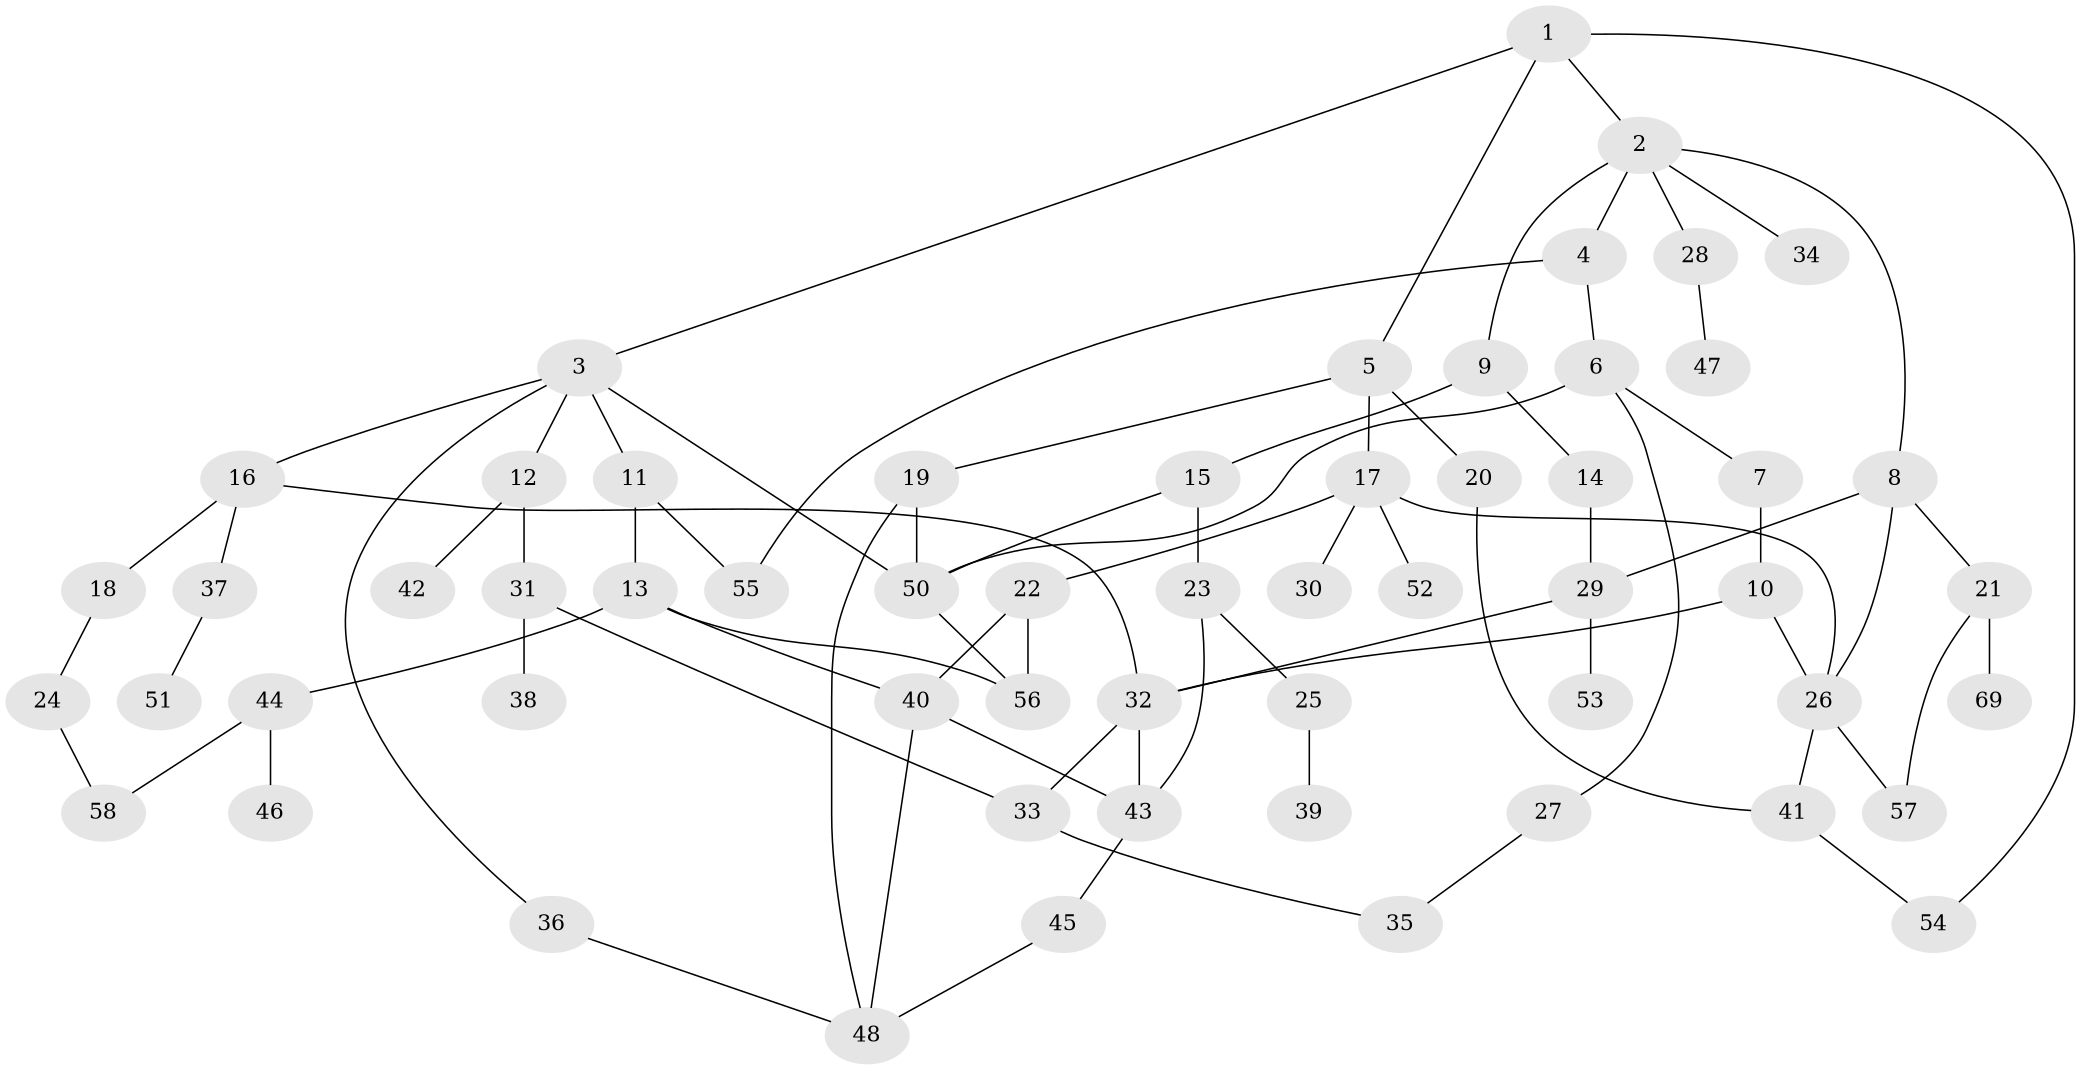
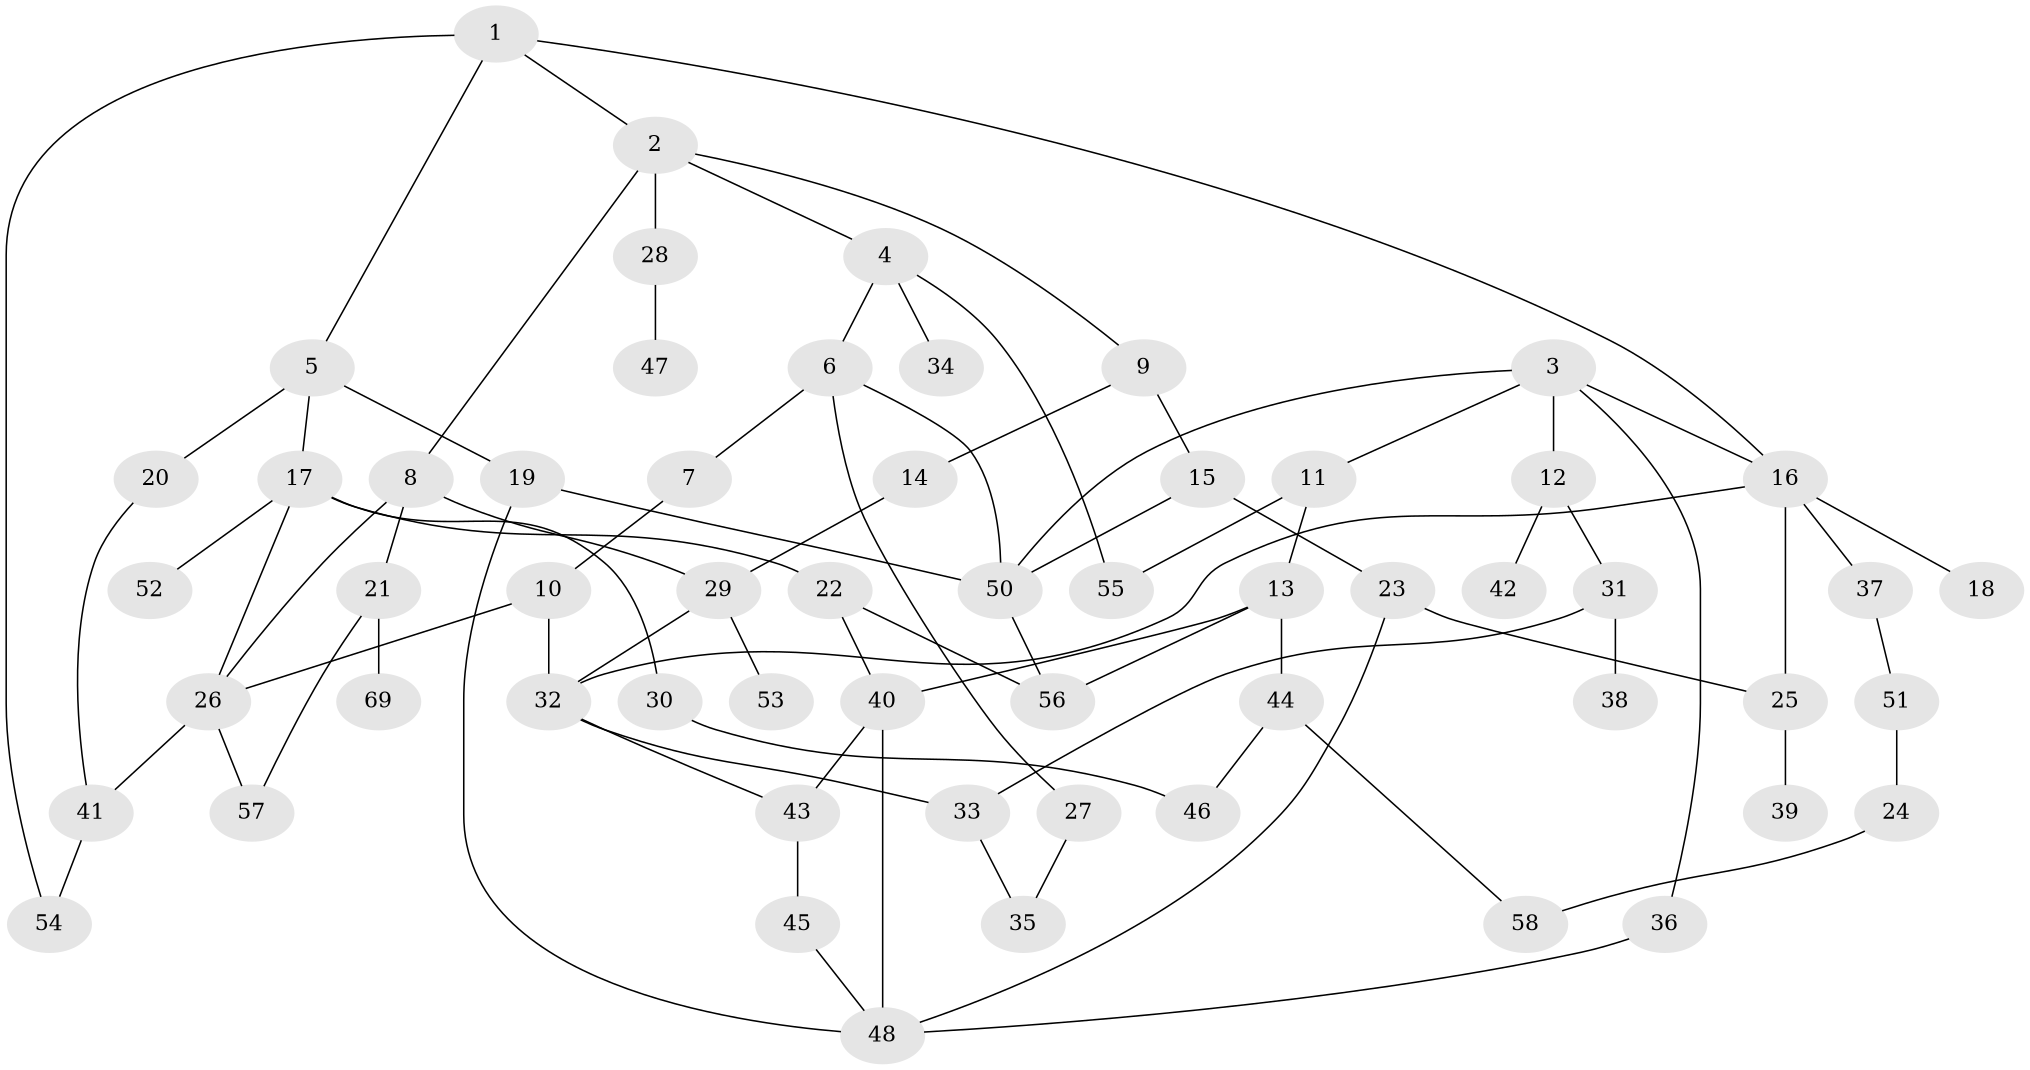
edge "1" -- "3": now "1" -- "16"
edge "2" -- "34": now "4" -- "34"
edge "16" -- "25": added
edge "18" -- "24": now "51" -- "24"
edge "23" -- "43": now "23" -- "48"
edge "30" -- "46": added
